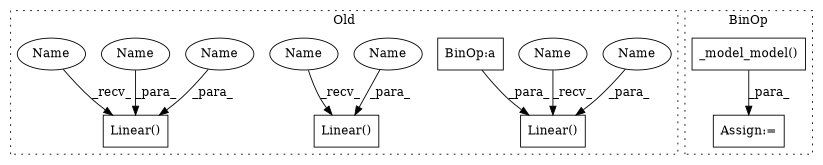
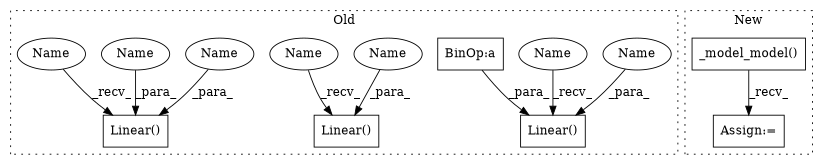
cluster "BinOp": label "BinOp" -> "New"
edge "_model_model()" -> "Assign:=": label "_para_" -> "_recv_"
